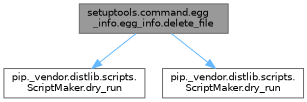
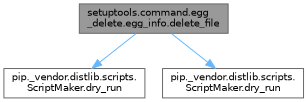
node "setuptools.command.egg _info.egg_info.delete_file": label "setuptools.command.egg _info.egg_info.delete_file" -> "setuptools.command.egg _delete.egg_info.delete_file"
